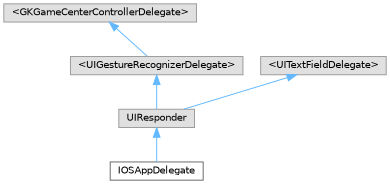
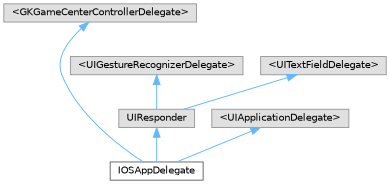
edge "<UIGestureRecognizerDelegate>" -> "<GKGameCenterControllerDelegate>": now "IOSAppDelegate" -> "<GKGameCenterControllerDelegate>"
node "<UIApplicationDelegate>": added
